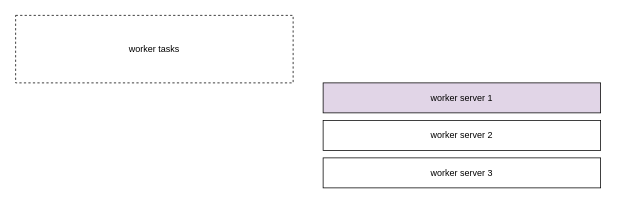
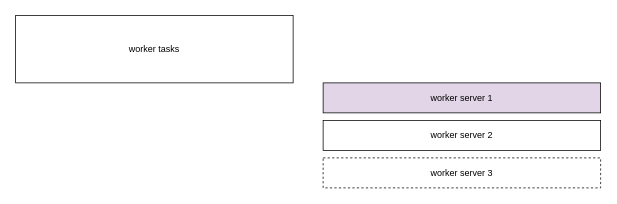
node "worker tasks": style dashed -> solid
node "worker server 3": style solid -> dashed
